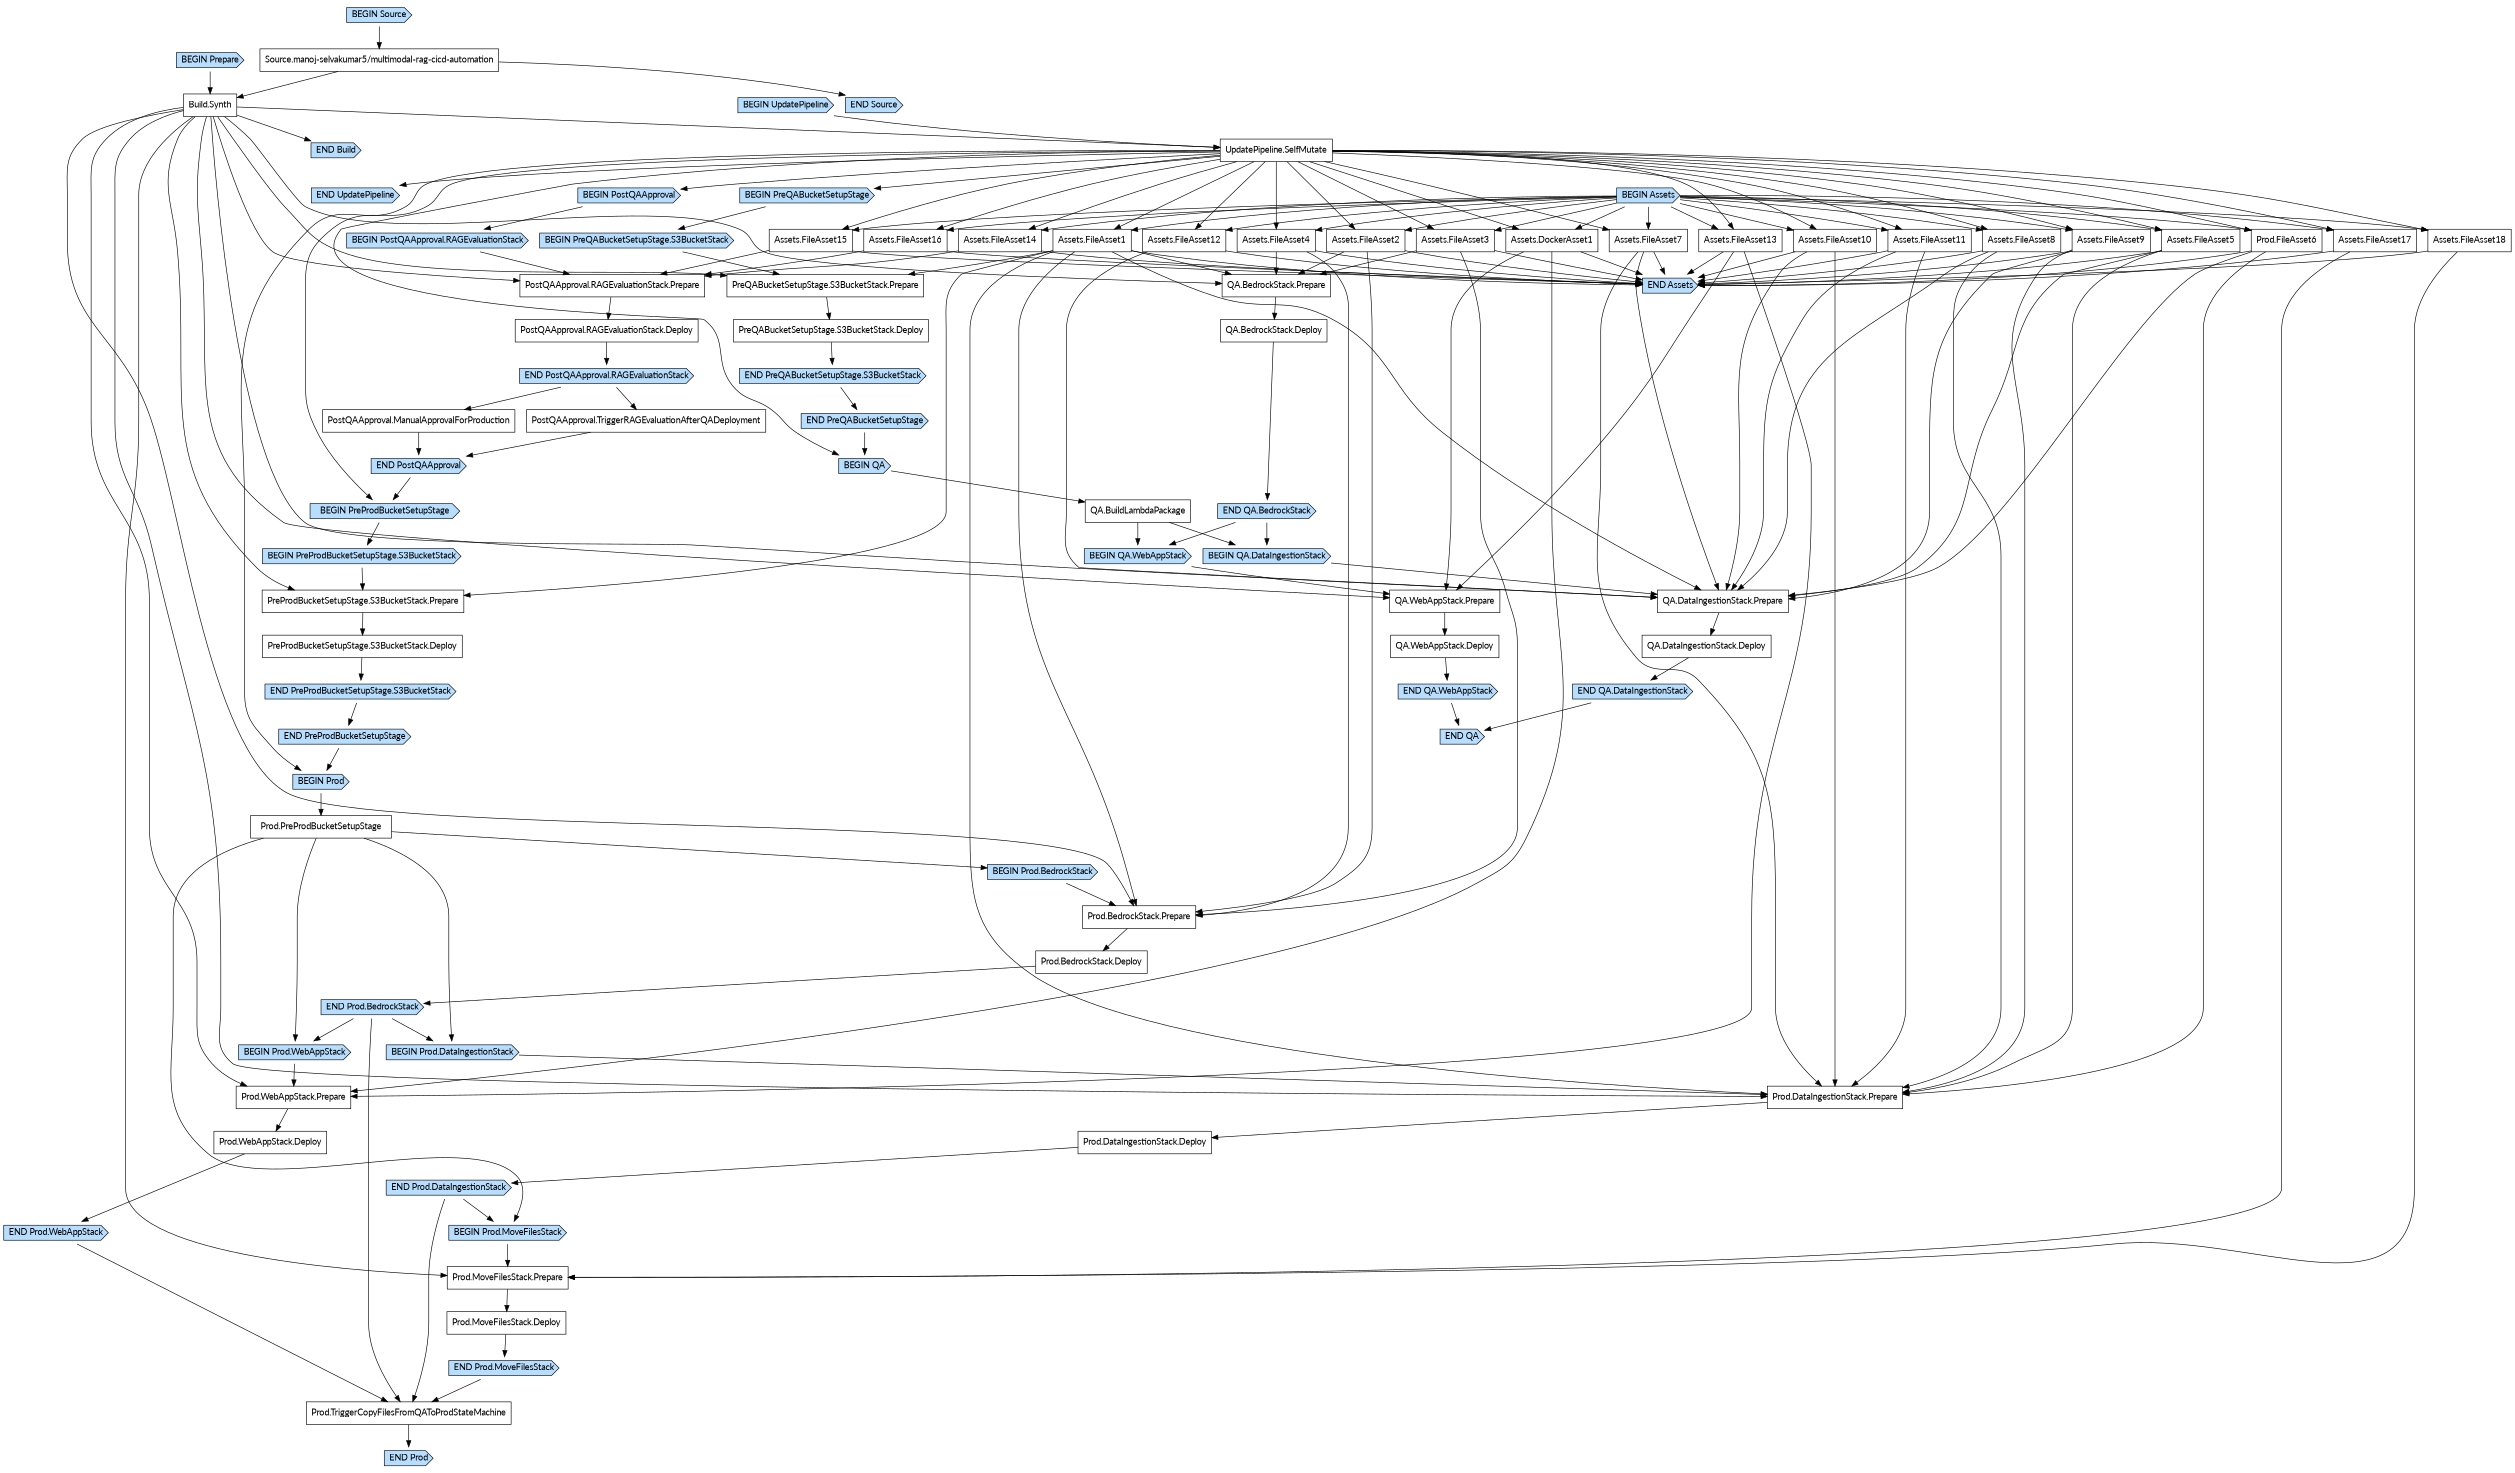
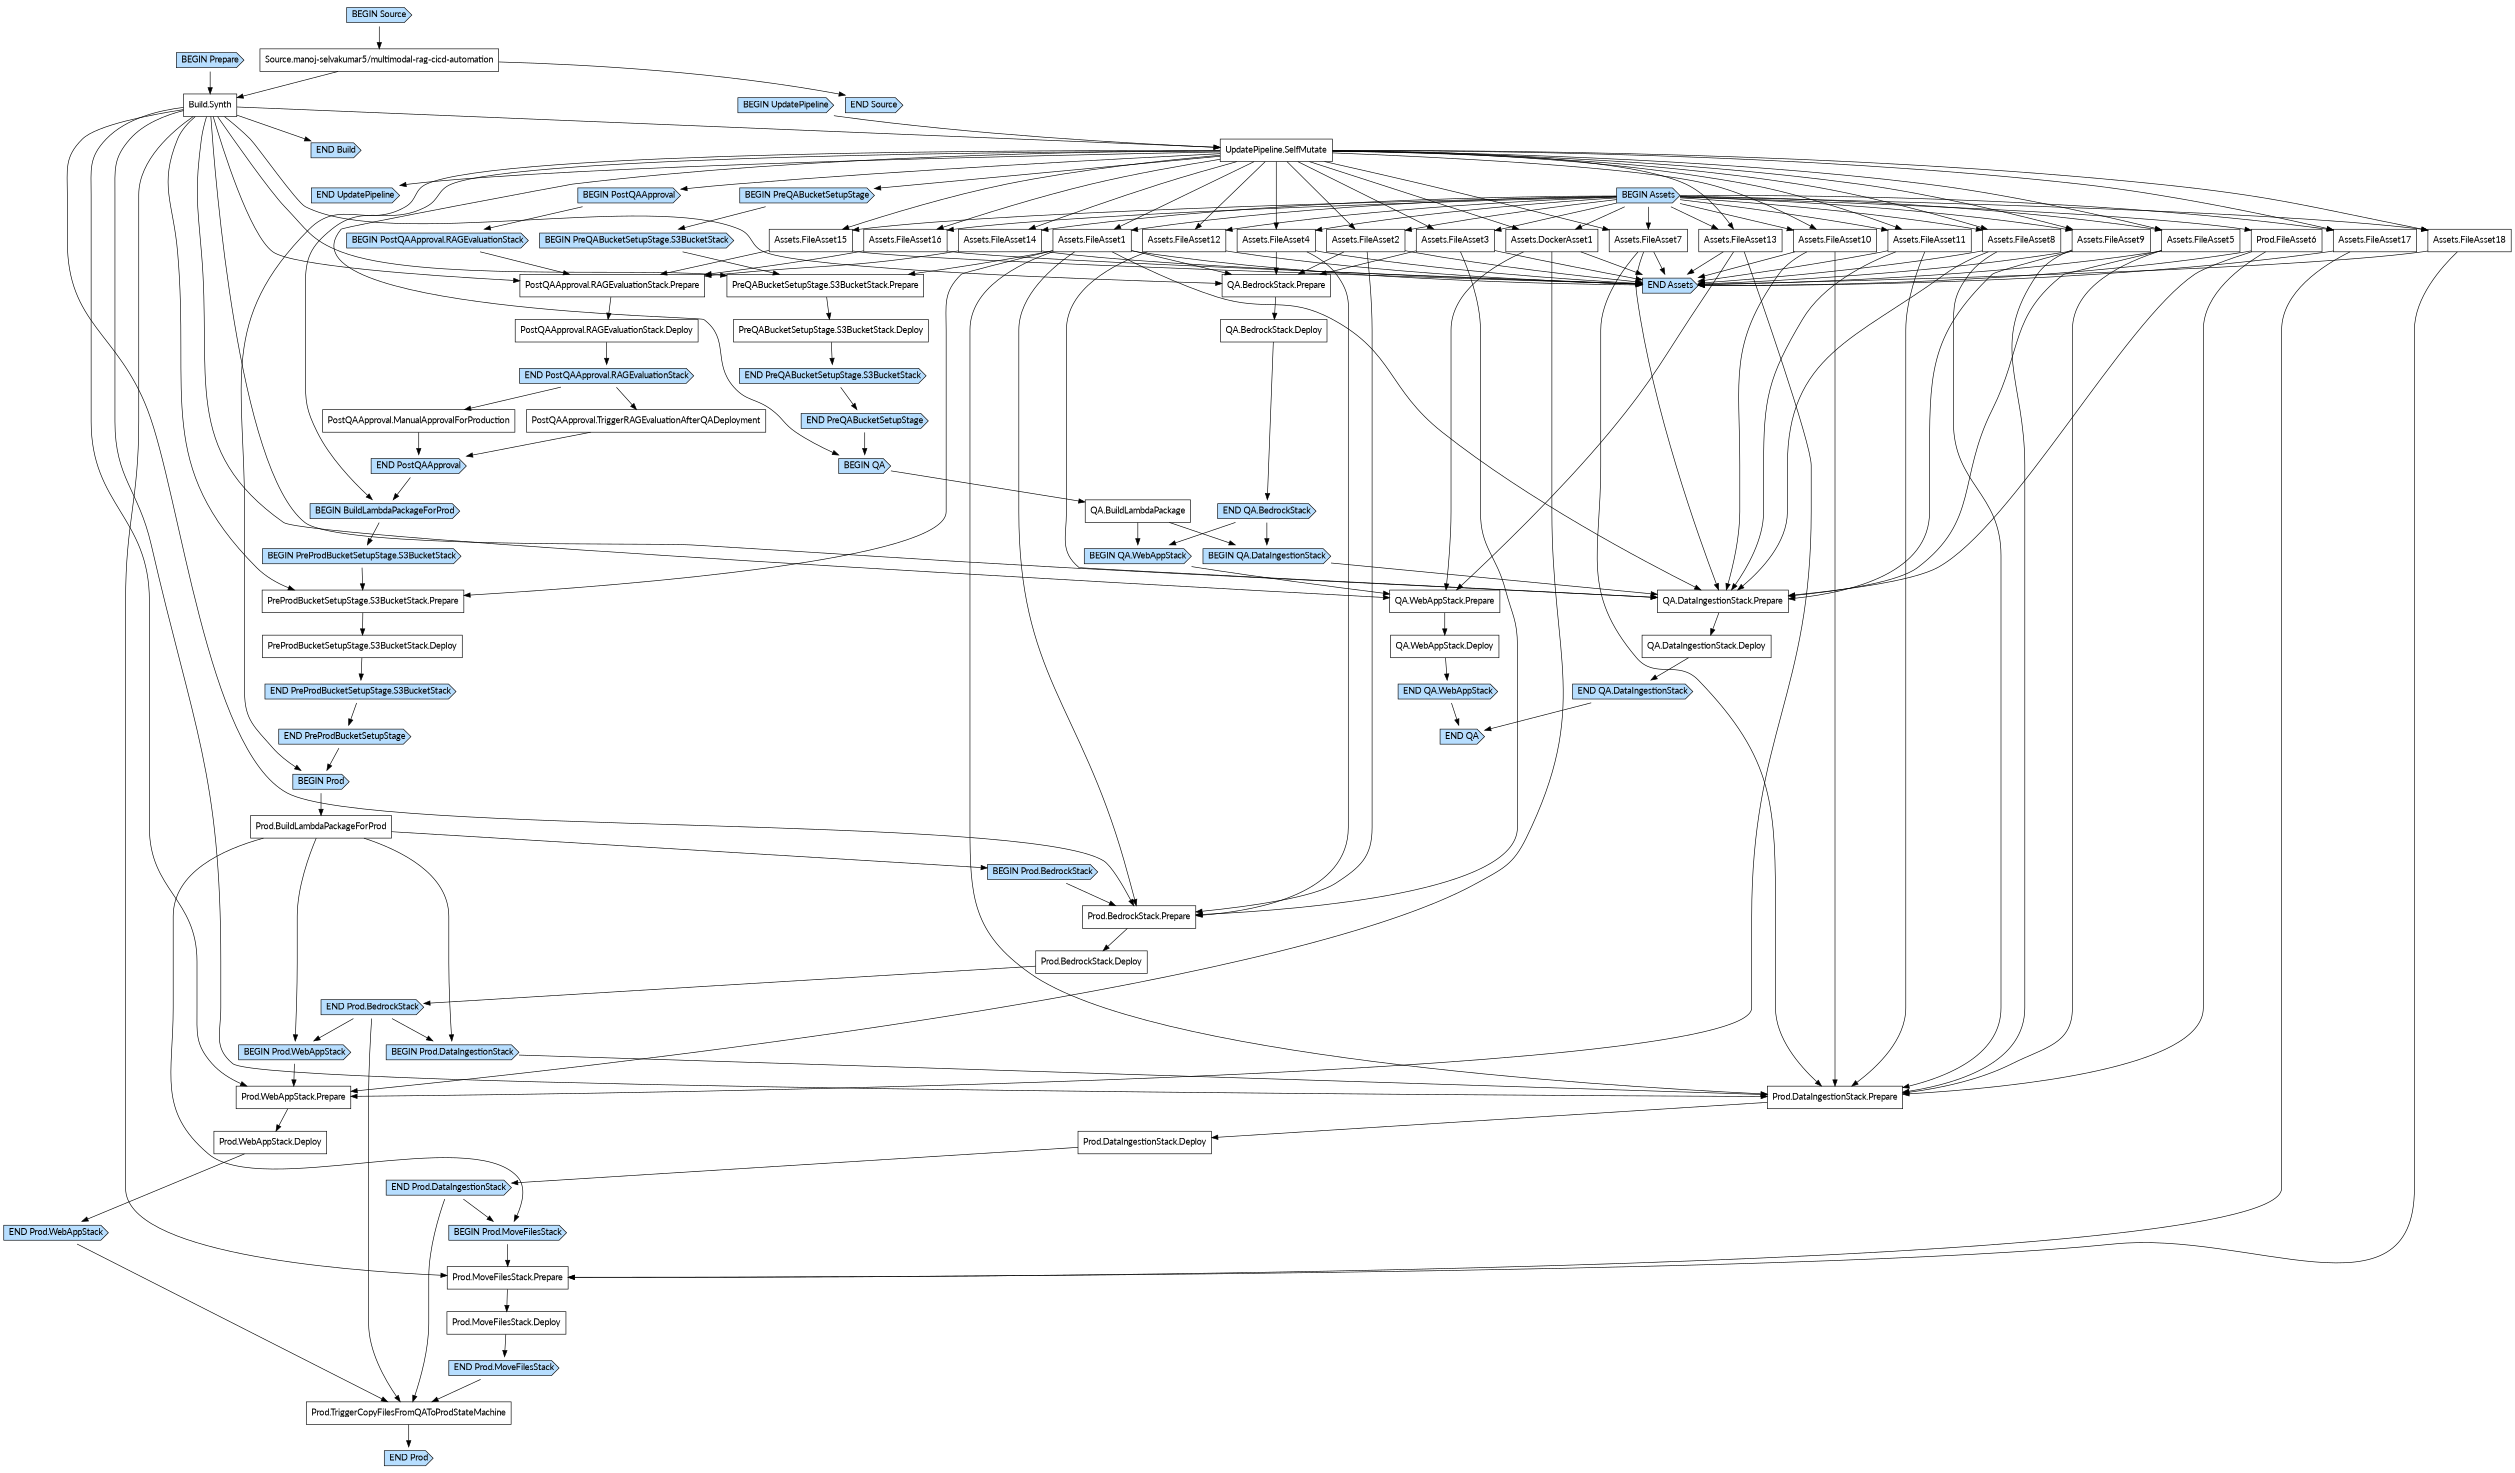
edge "UpdatePipeline.SelfMutate" -> "Prod.FileAsset6": removed
node "BEGIN PreProdBucketSetupStage": label "BEGIN PreProdBucketSetupStage" -> "BEGIN BuildLambdaPackageForProd"
node "Prod.PreProdBucketSetupStage": label "Prod.PreProdBucketSetupStage" -> "Prod.BuildLambdaPackageForProd"
